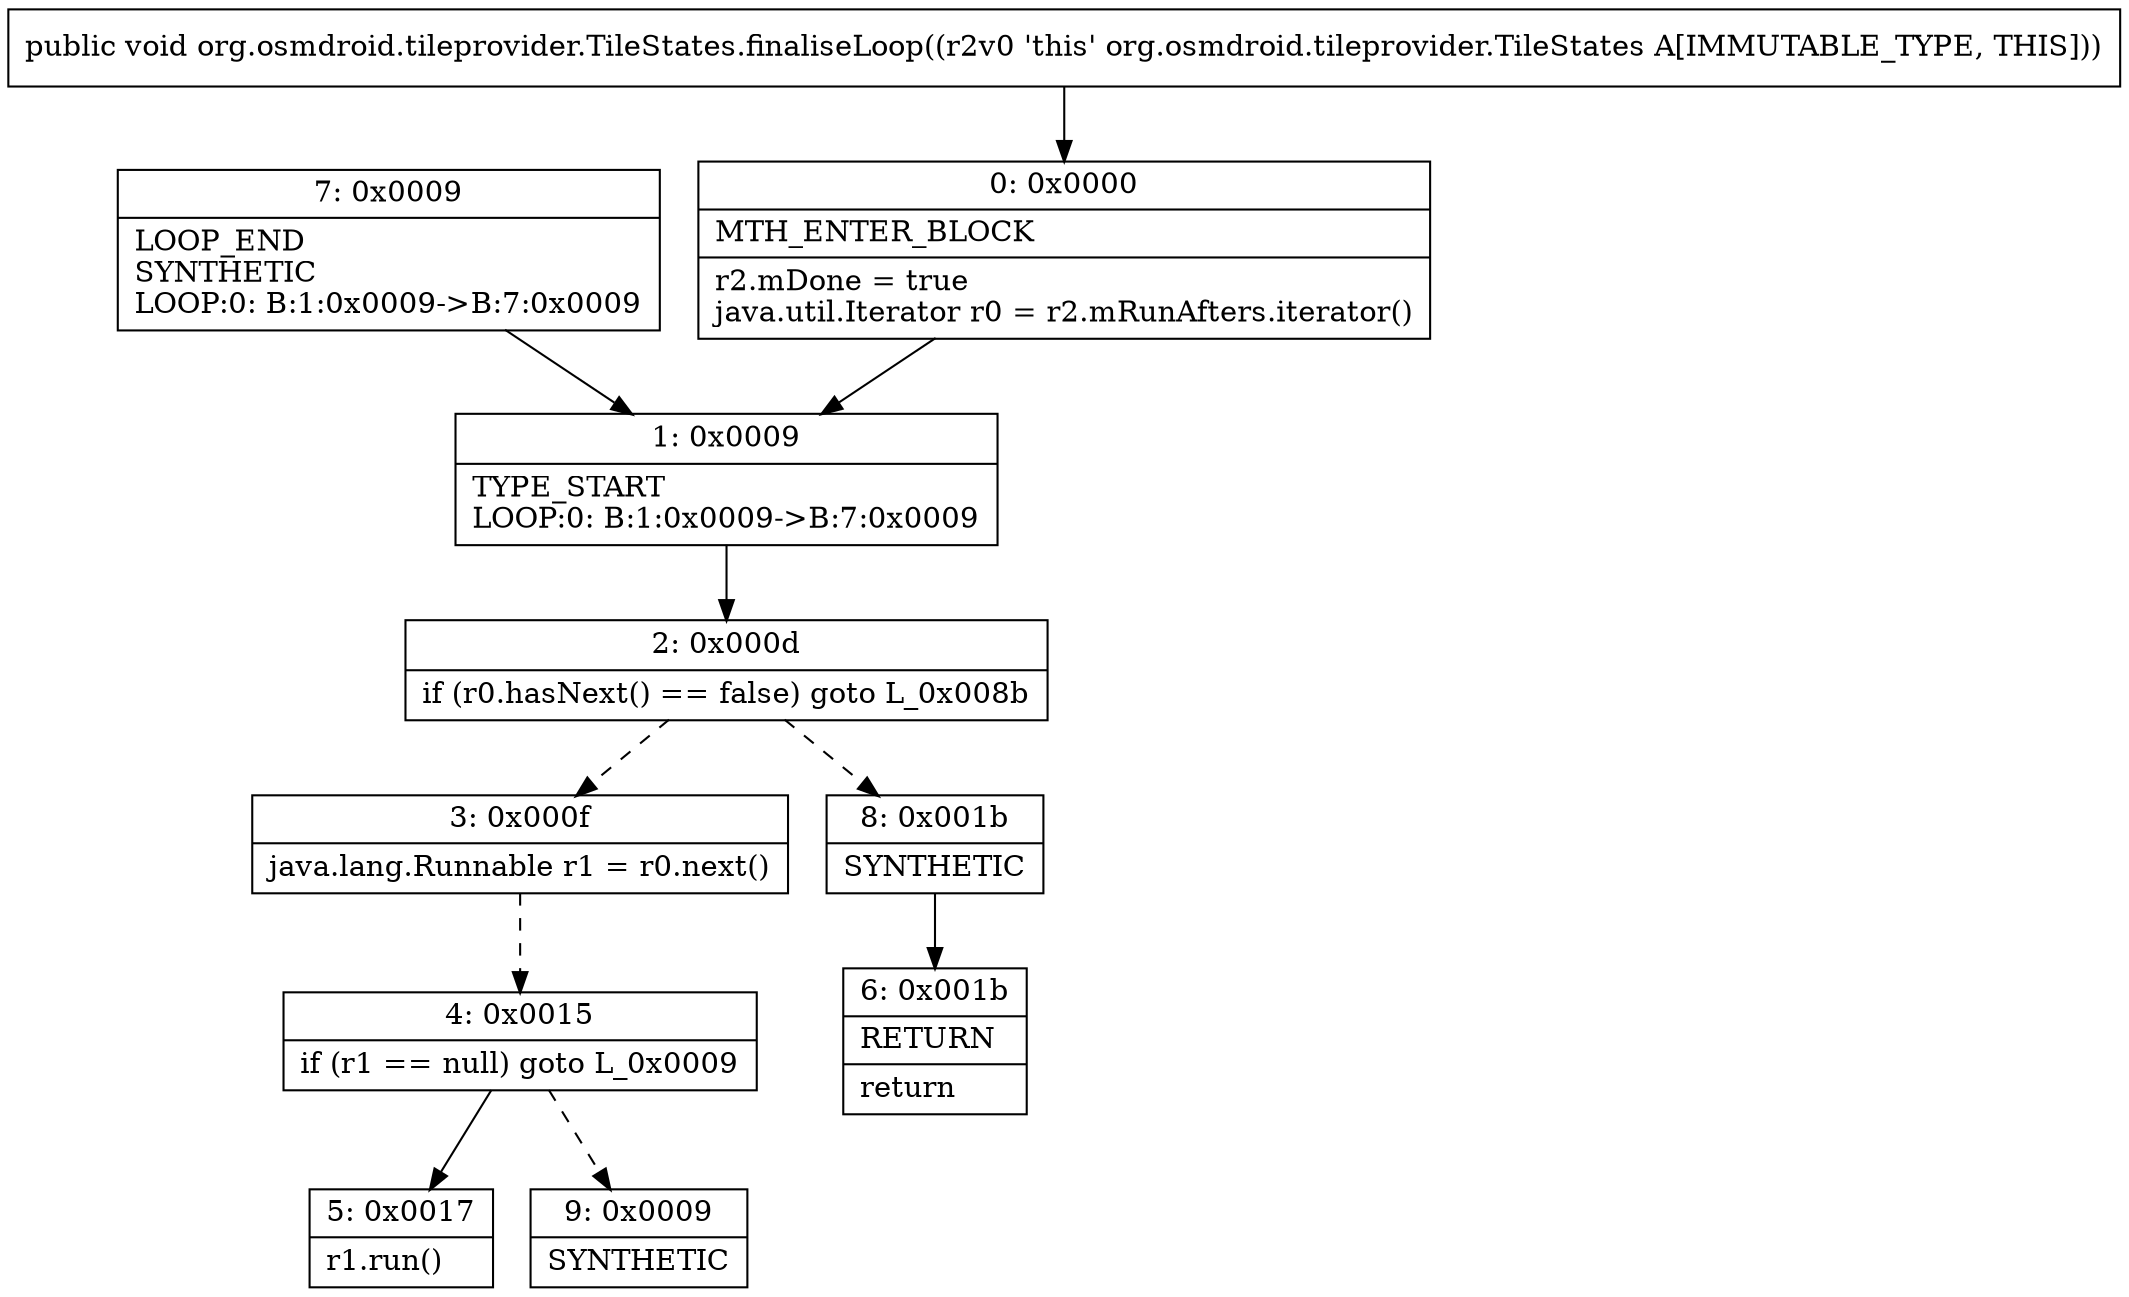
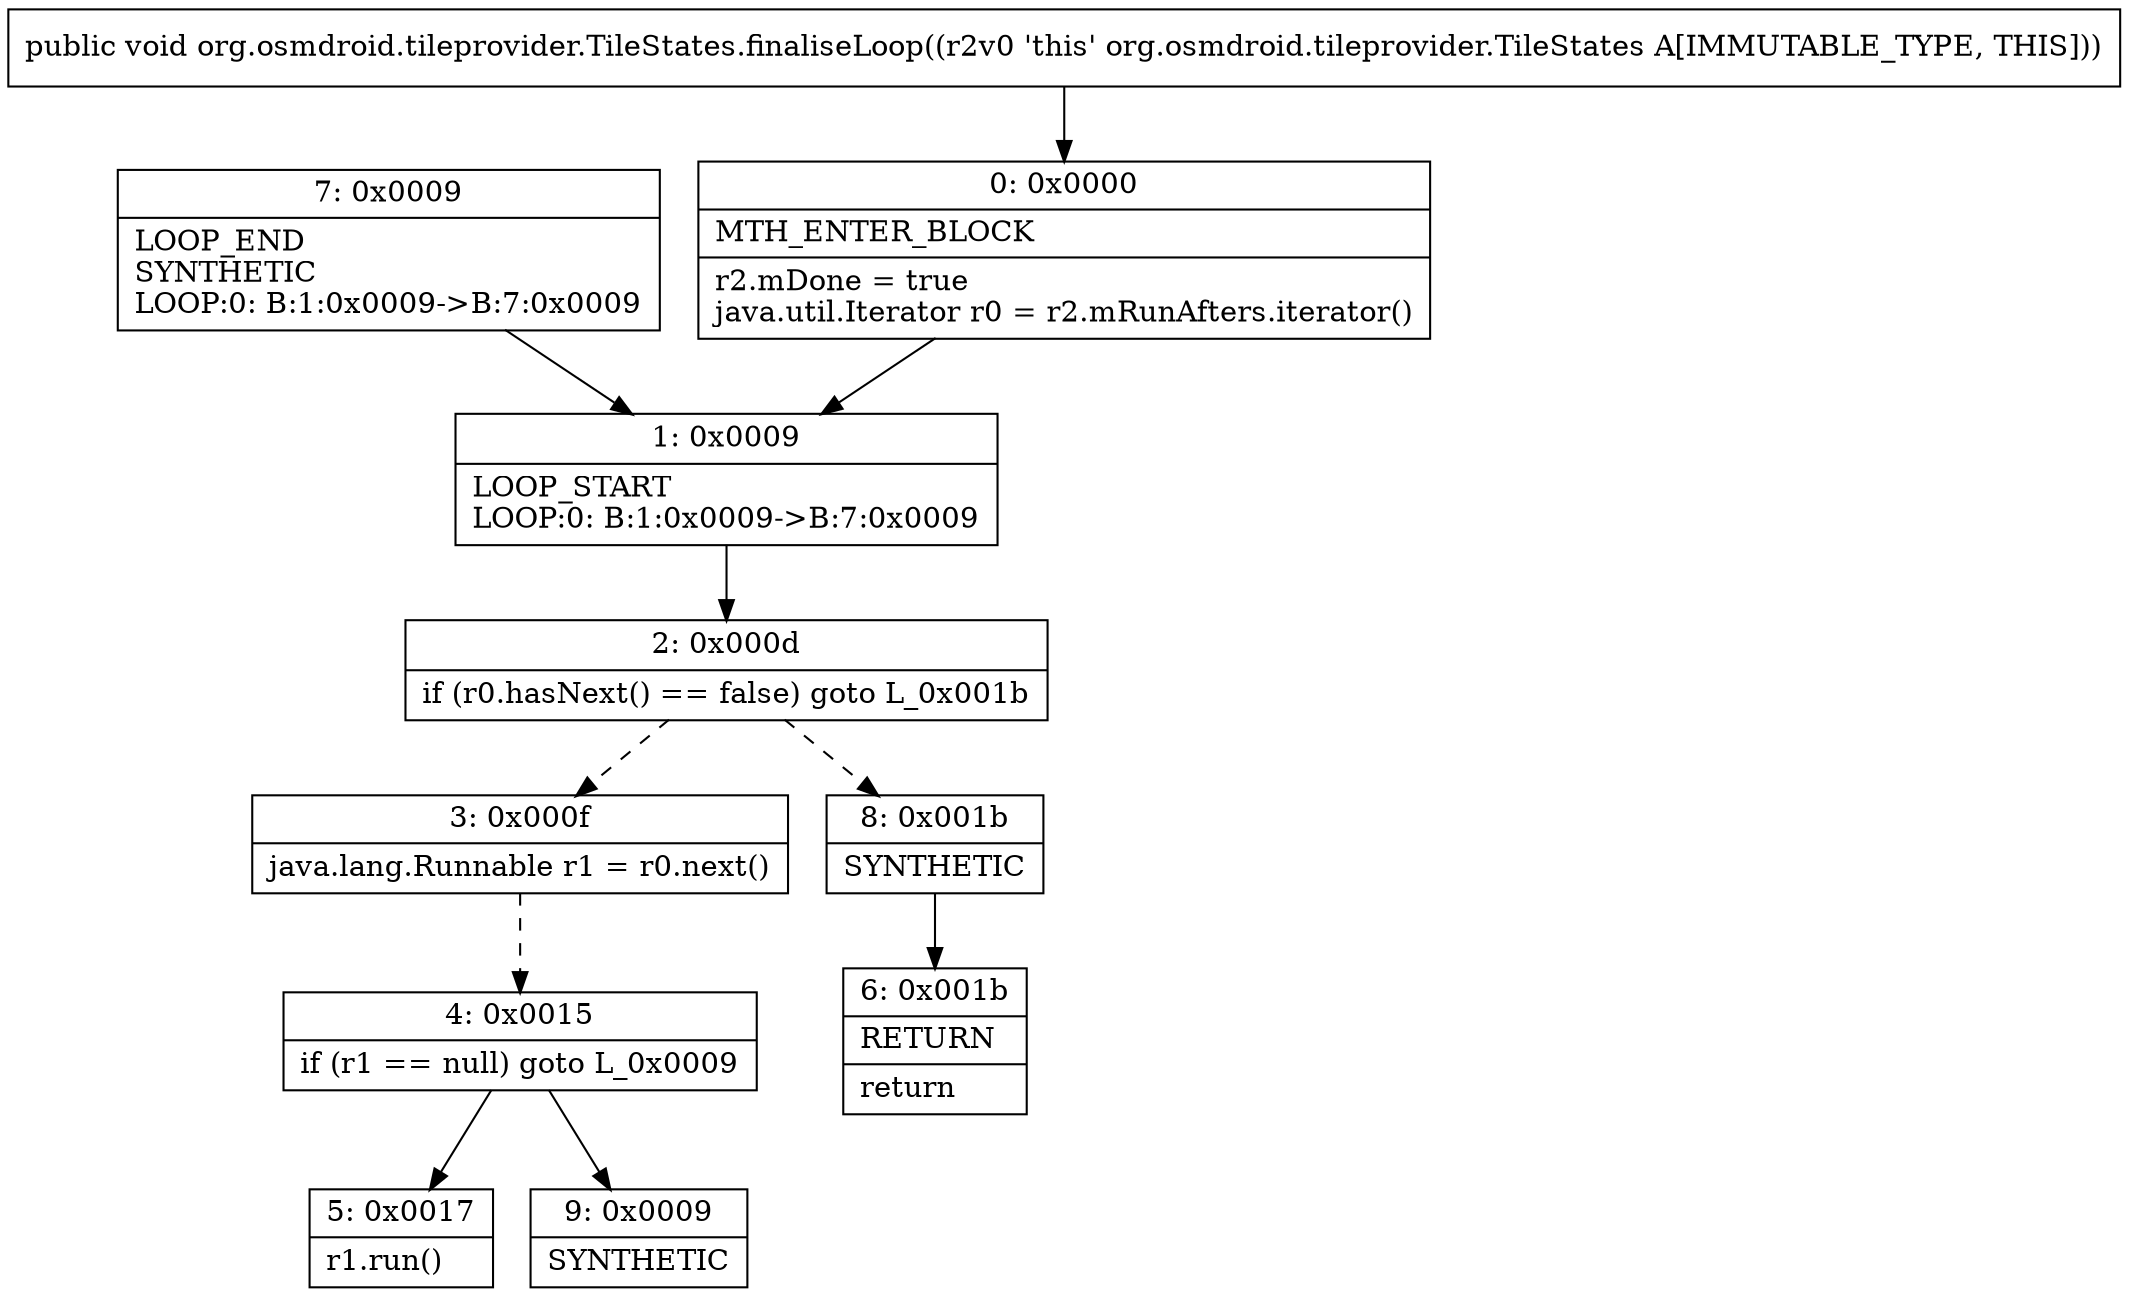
node "1: 0x0009": text "TYPE_START" -> "LOOP_START"
node "2: 0x000d": text "if (r0.hasNext() == false) goto L_0x008b" -> "if (r0.hasNext() == false) goto L_0x001b"
edge "4: 0x0015" -> "9: 0x0009": style dashed -> solid
